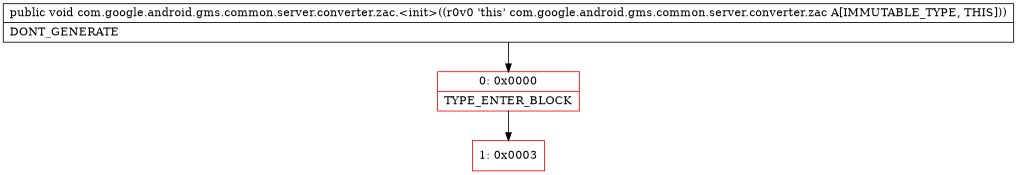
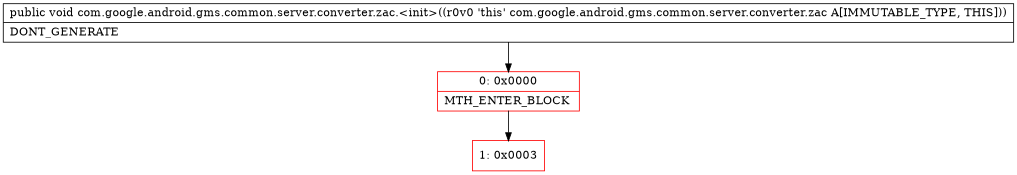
node "0: 0x0000": text "TYPE_ENTER_BLOCK" -> "MTH_ENTER_BLOCK"
